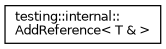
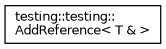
node "testing::internal:: AddReference< T & >": label "testing::internal:: AddReference< T & >" -> "testing::testing:: AddReference< T & >"
